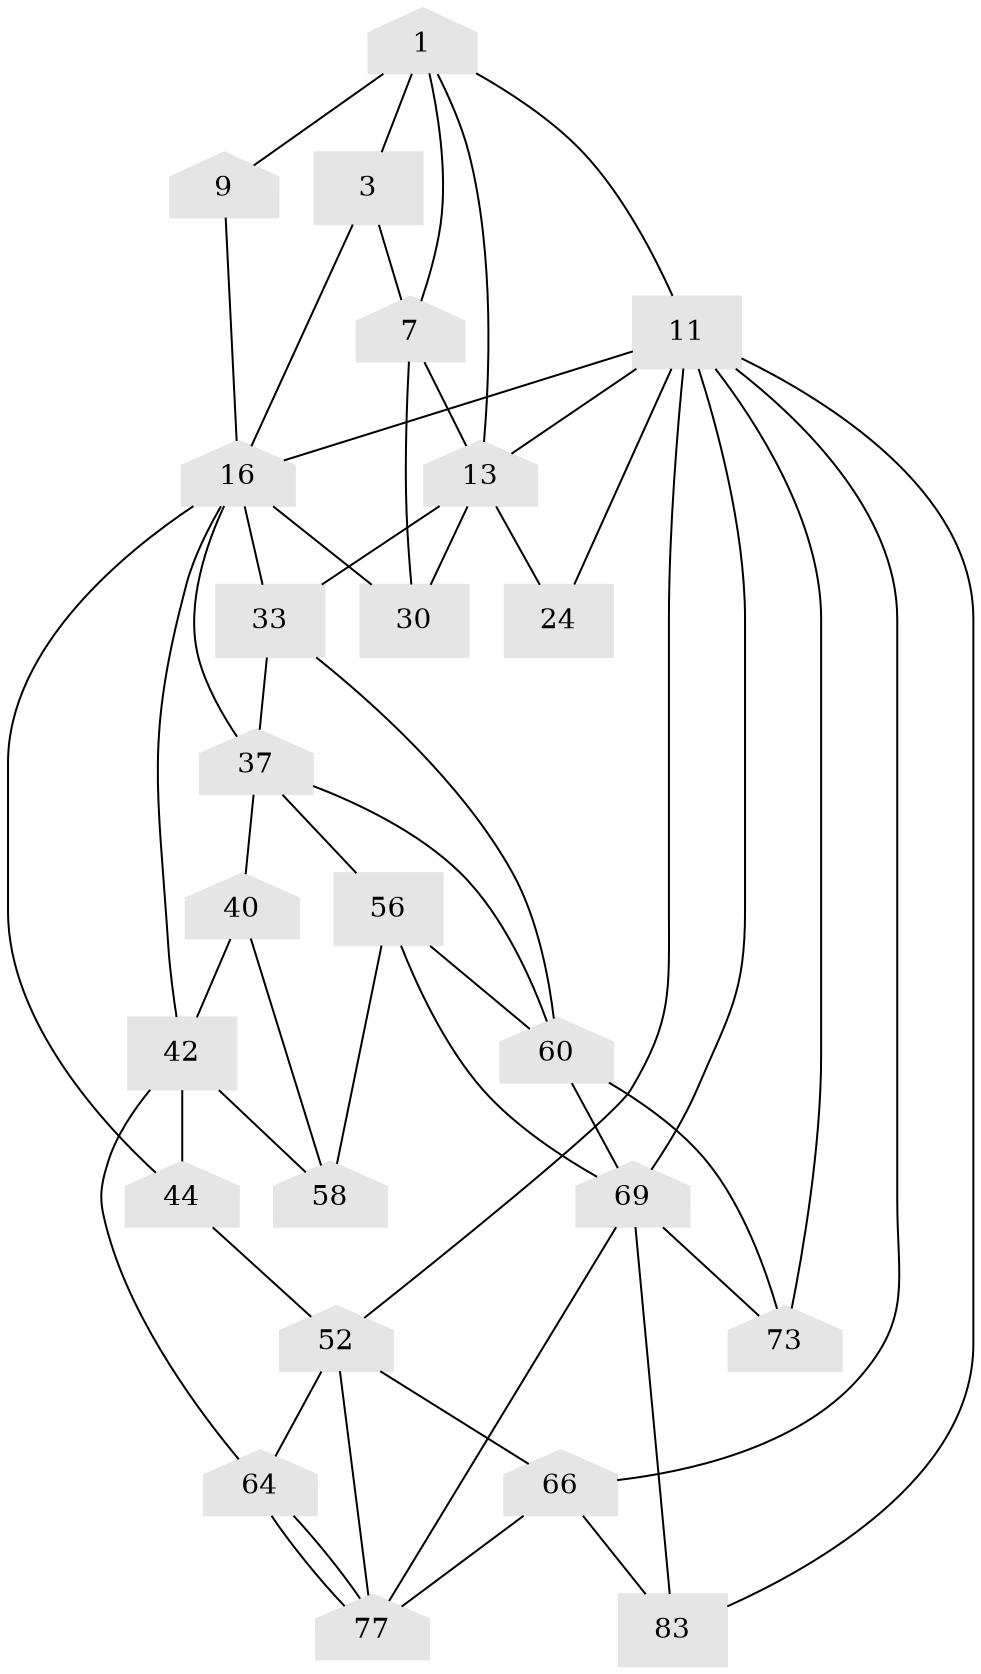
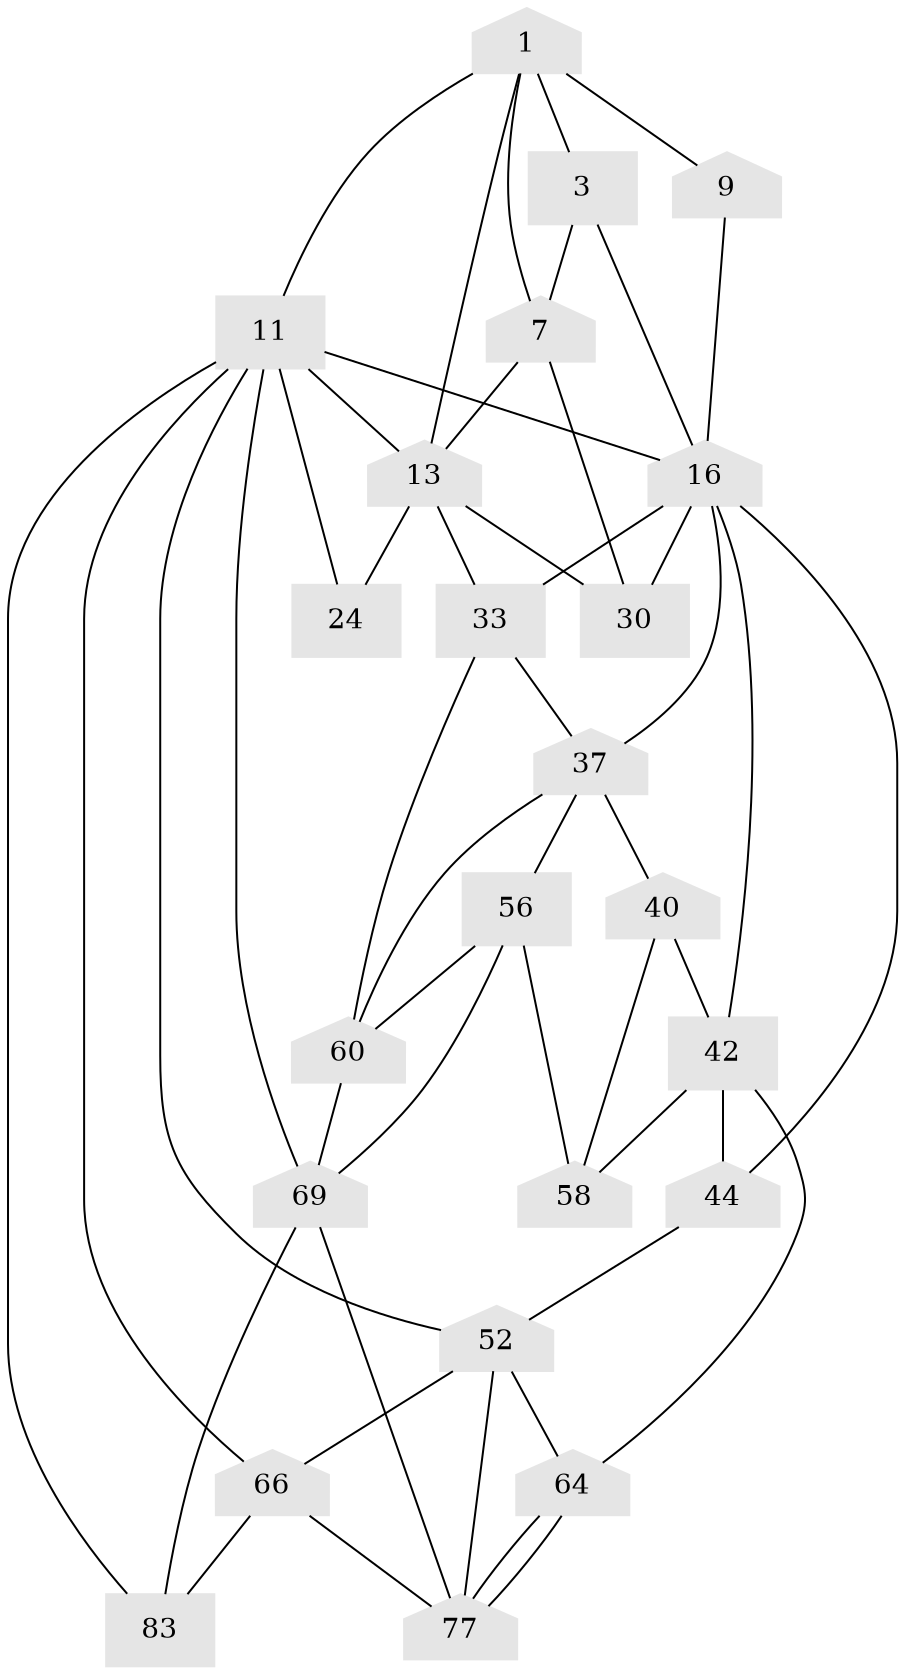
node "73": removed
